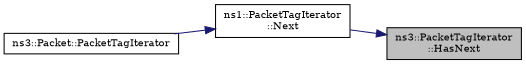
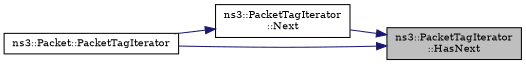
node "ns1::PacketTagIterator ::Next": label "ns1::PacketTagIterator ::Next" -> "ns3::PacketTagIterator ::Next"
edge "ns3::Packet::PacketTagIterator" -> "ns3::PacketTagIterator ::HasNext": added
